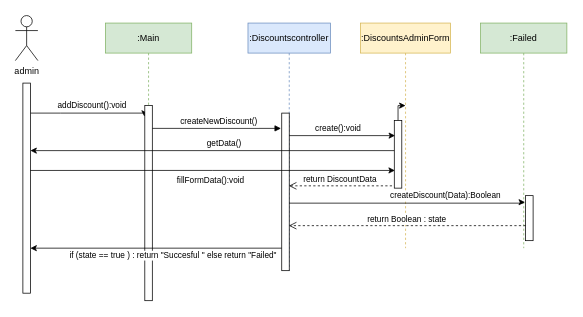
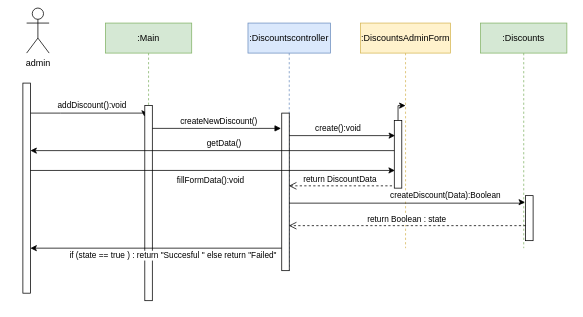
node "admin": moved (27, 38) -> (38, 30)
node ":Failed": label ":Failed" -> ":Discounts"
